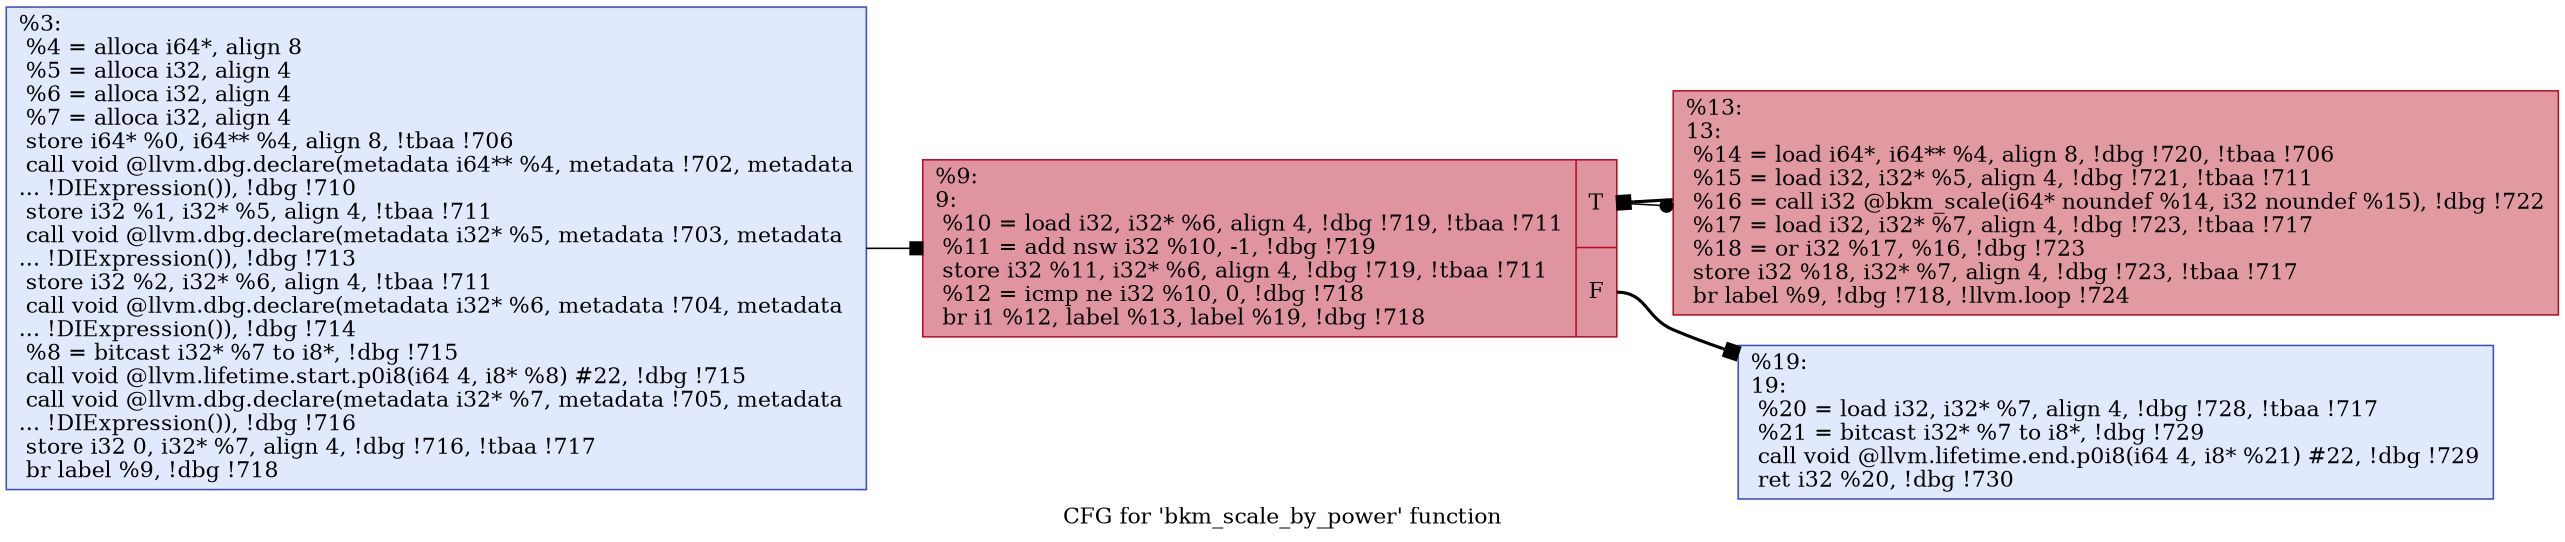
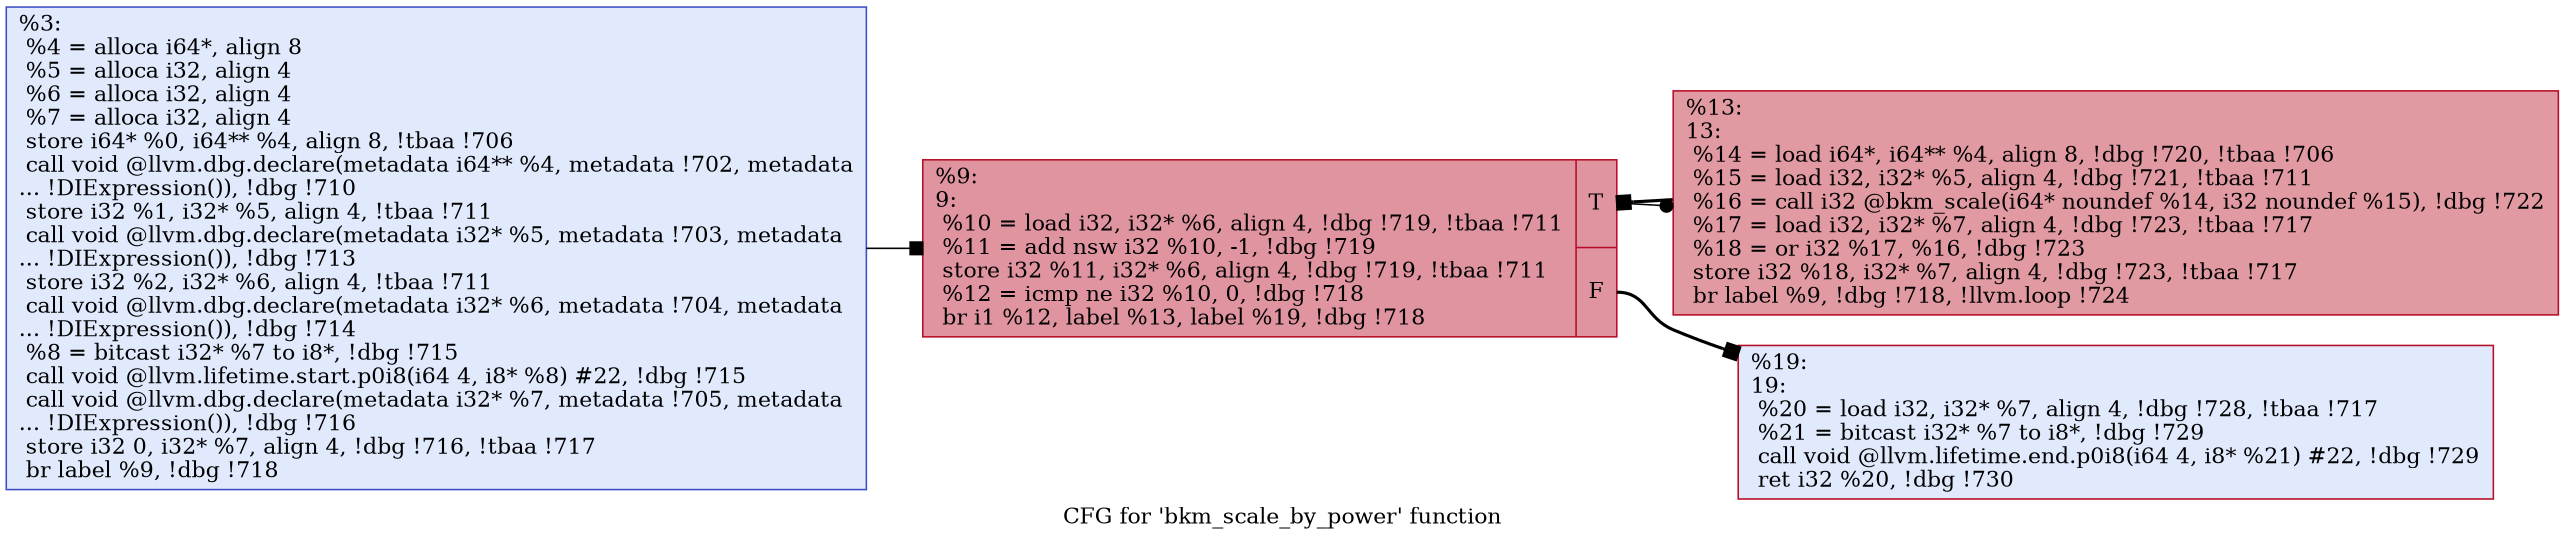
node "%19:": color #3d50c3ff -> #b70d28ff
